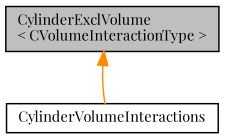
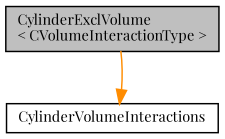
edge "CylinderVolumeInteractions" -> "CylinderExclVolume < CVolumeInteractionType >": reversed
